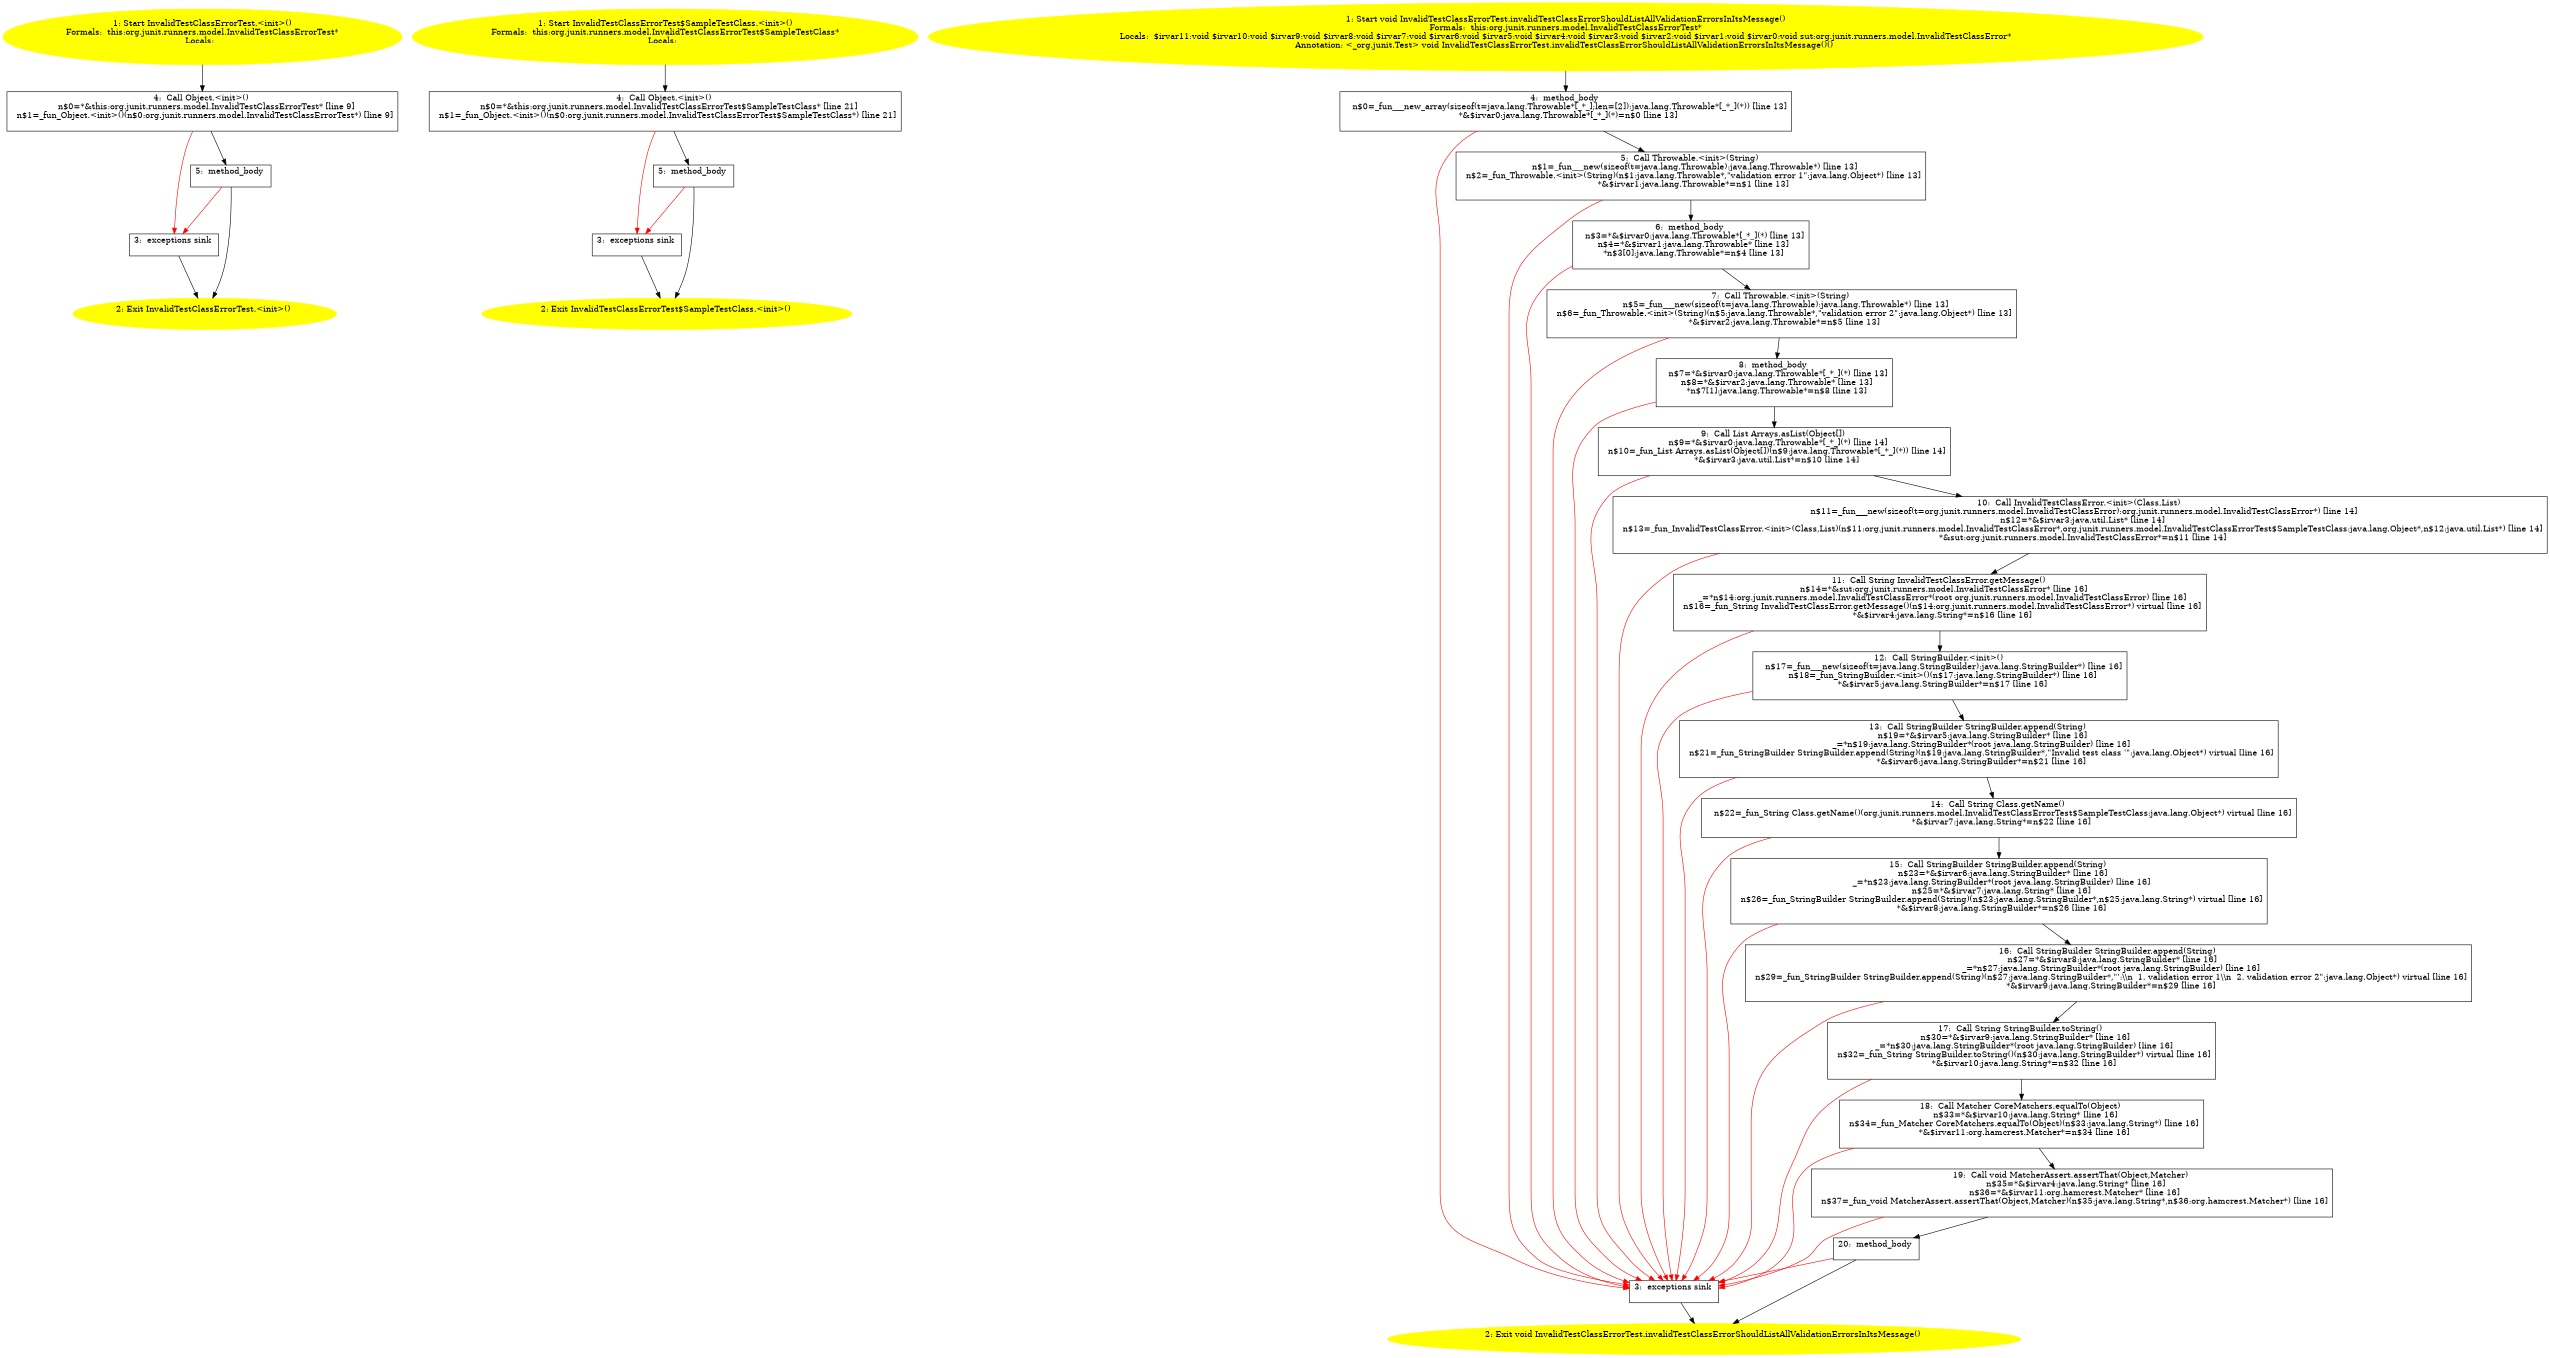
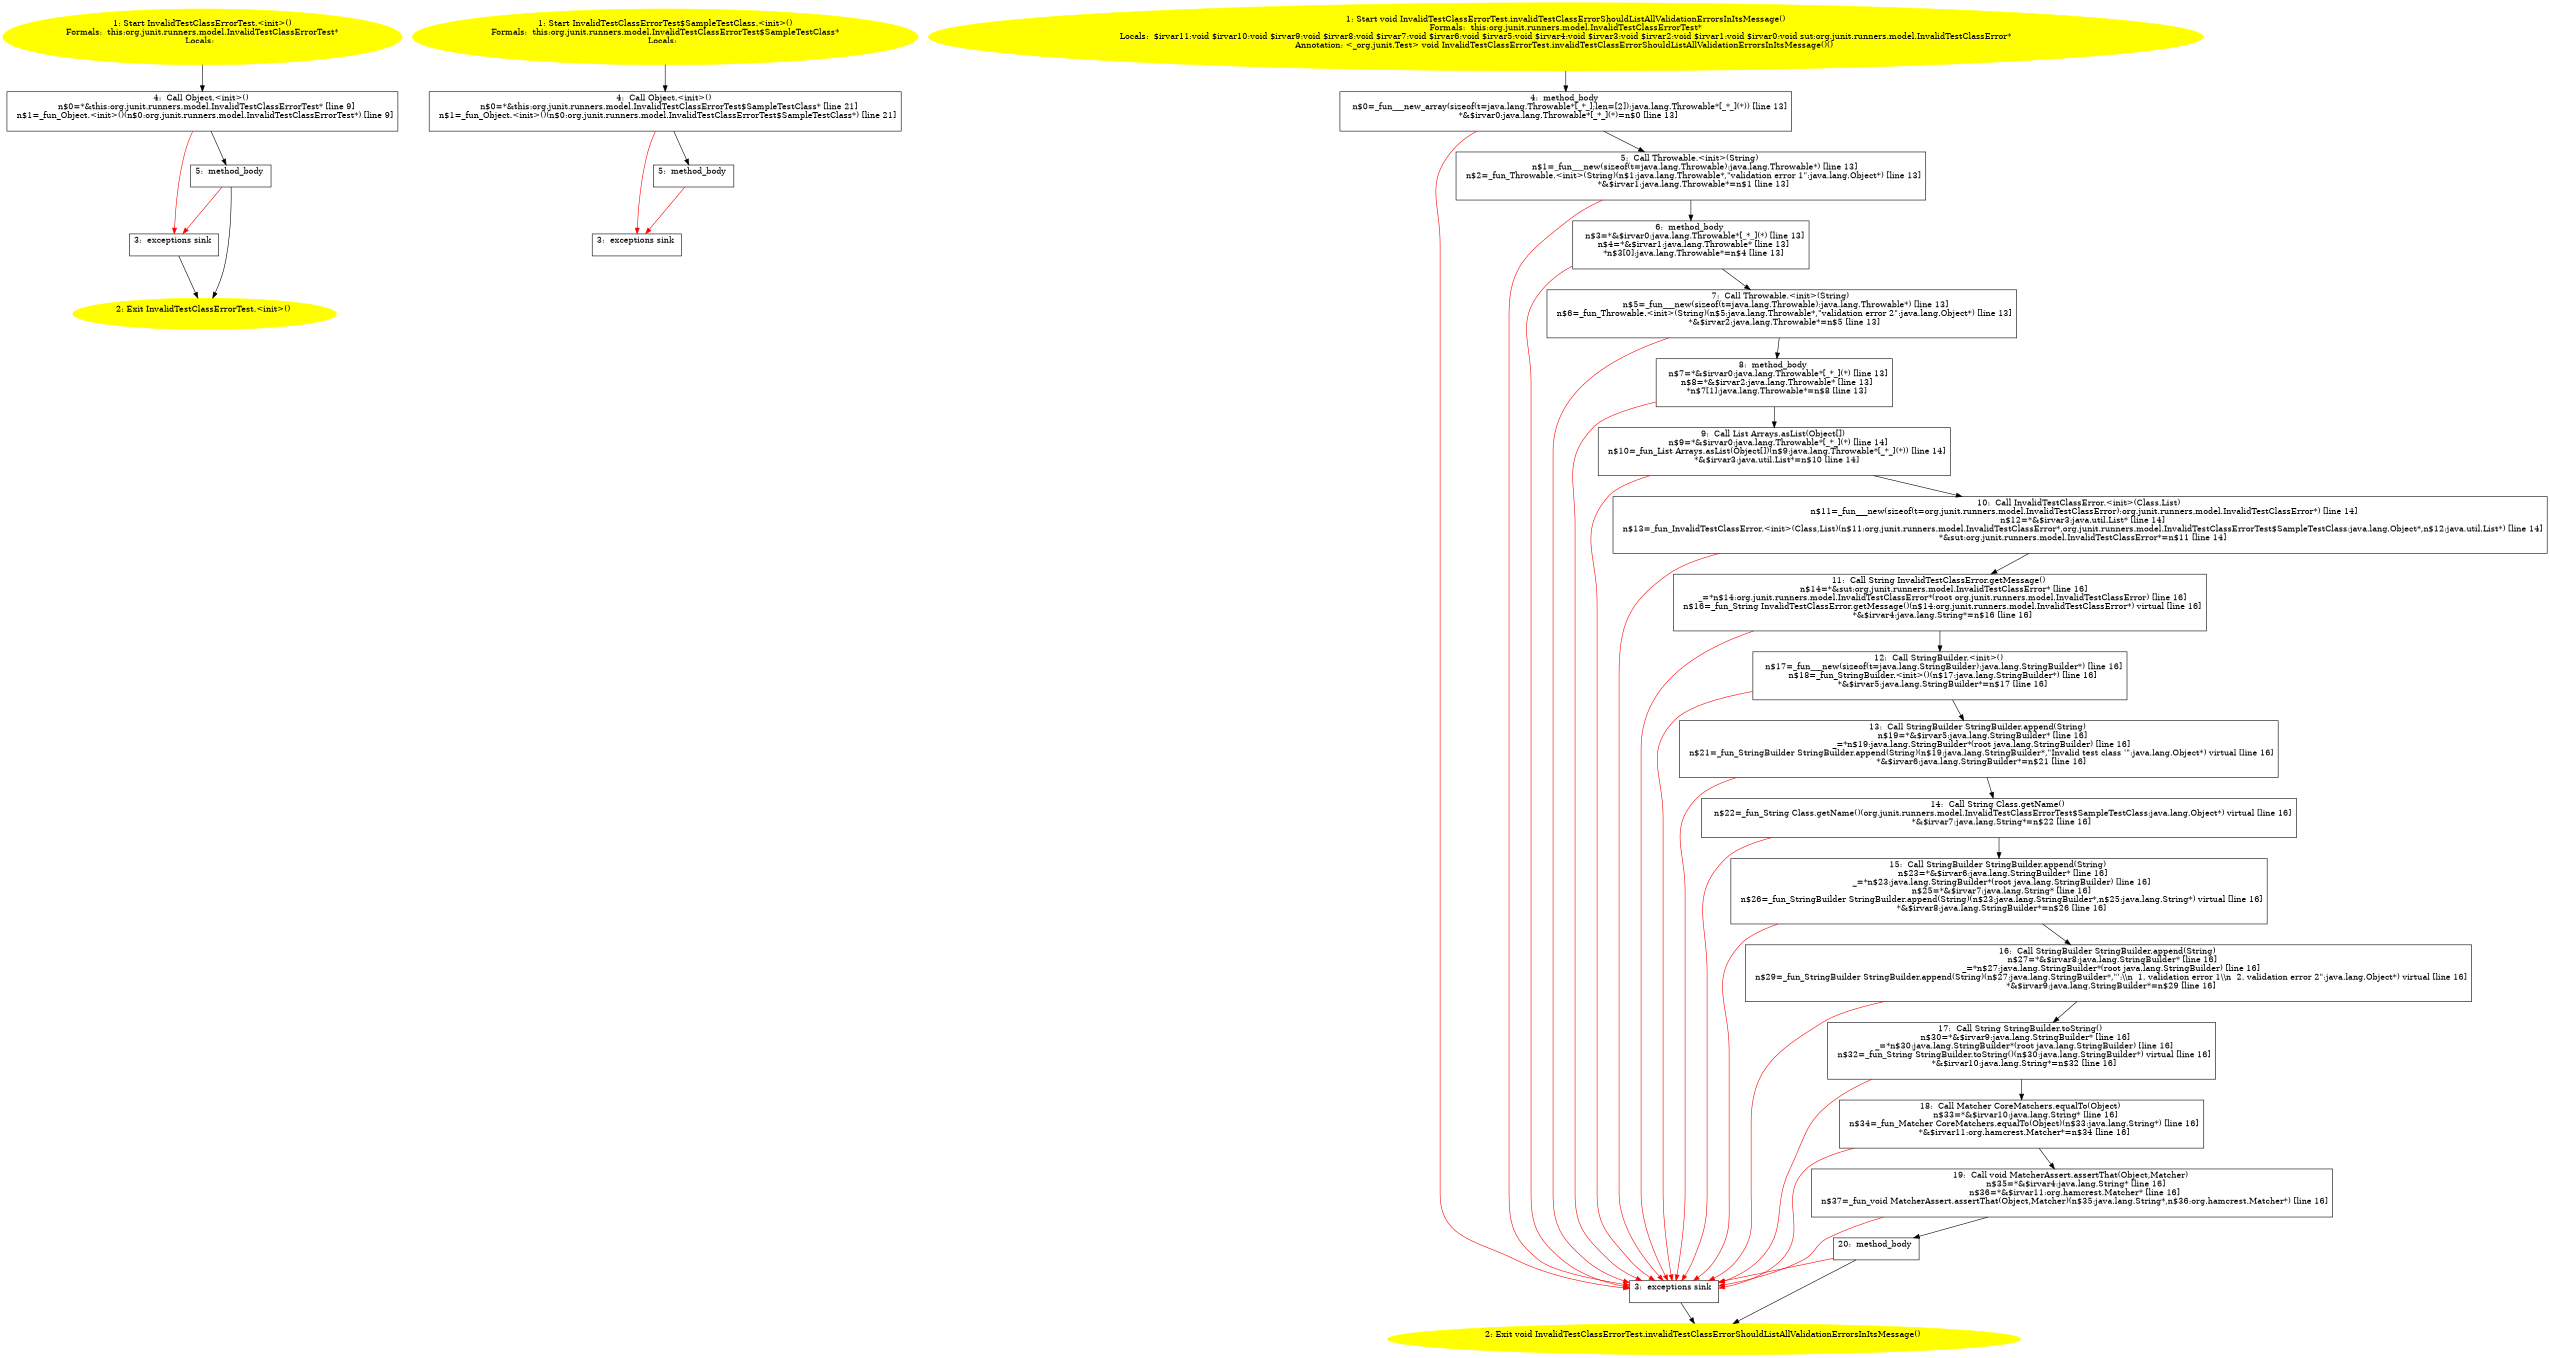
node "2: Exit InvalidTestClassErrorTest$SampleTestClass.<init>()": removed
